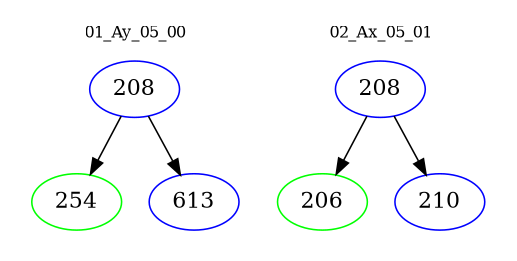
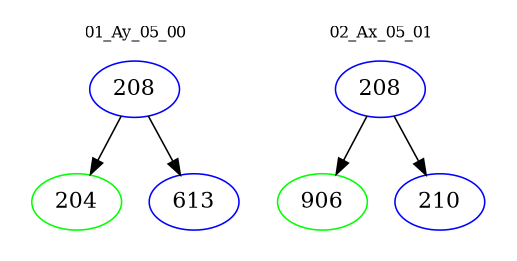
node "254": label "254" -> "204"
node "206": label "206" -> "906"
